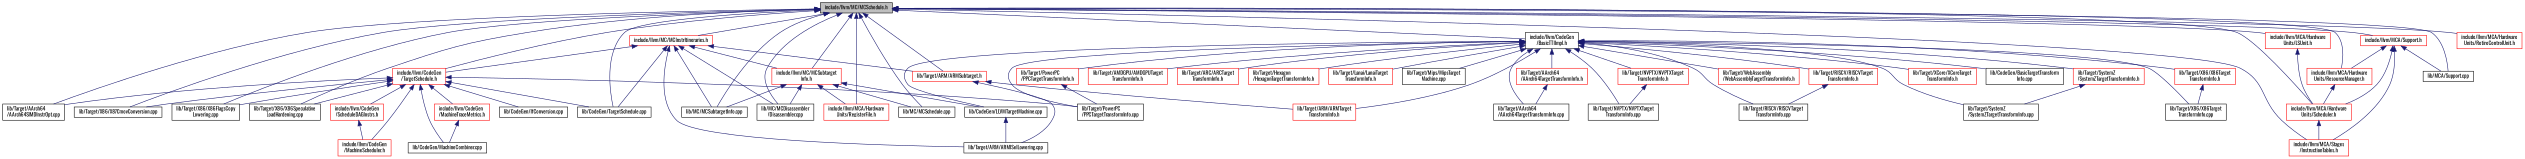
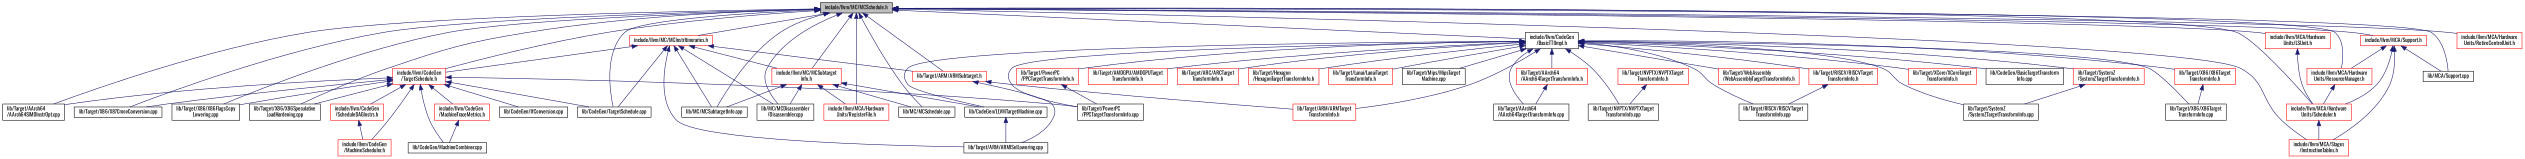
edge "lib/Target/NVPTX/NVPTXTarget TransformInfo.h" -> "include/llvm/CodeGen /BasicTTIImpl.h": removed
